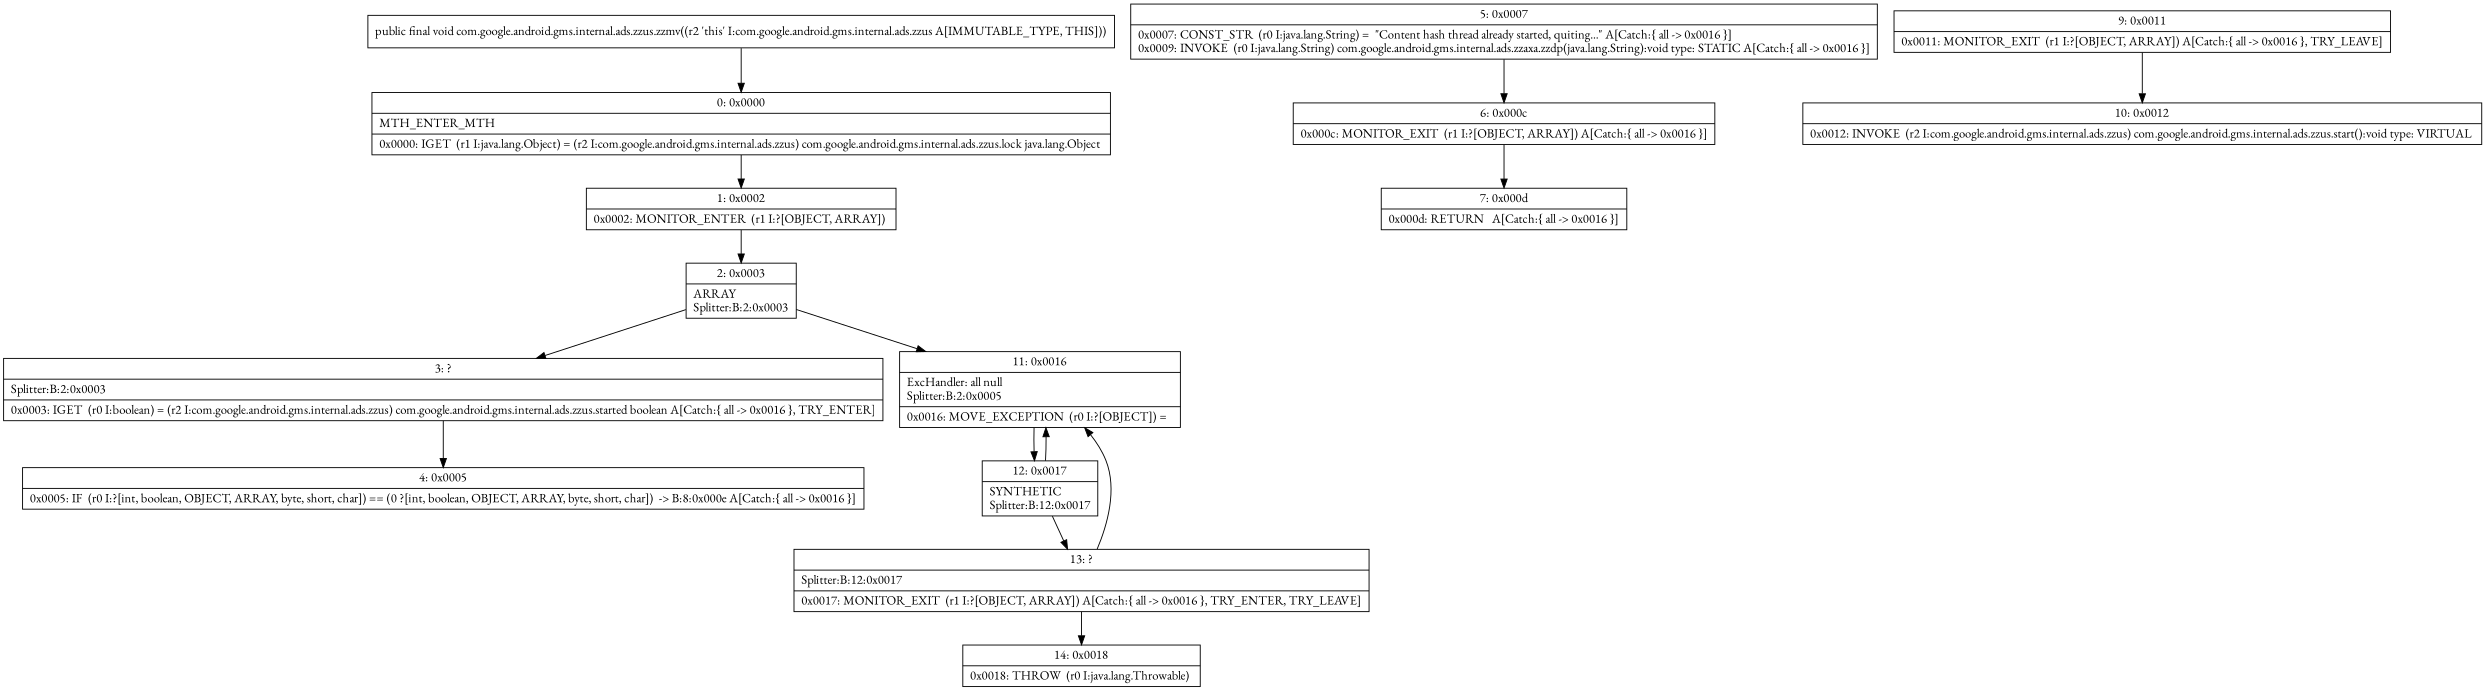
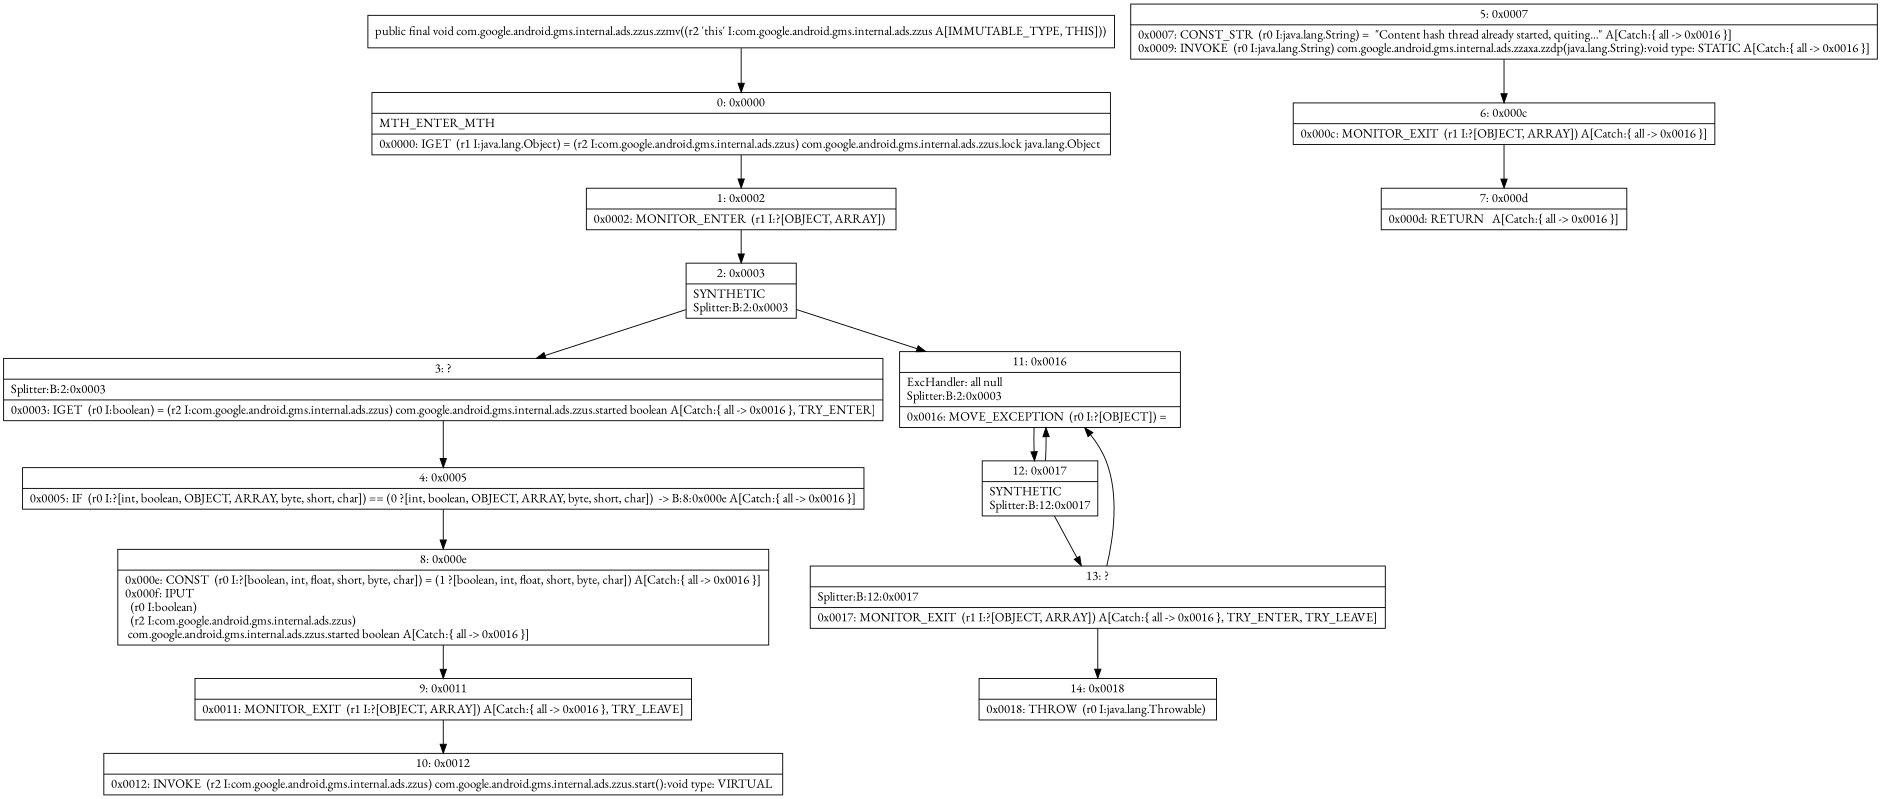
node "2: 0x0003": text "ARRAY" -> "SYNTHETIC"
node "11: 0x0016": text "Splitter:B:2:0x0005" -> "Splitter:B:2:0x0003"
node "8: 0x000e": added
